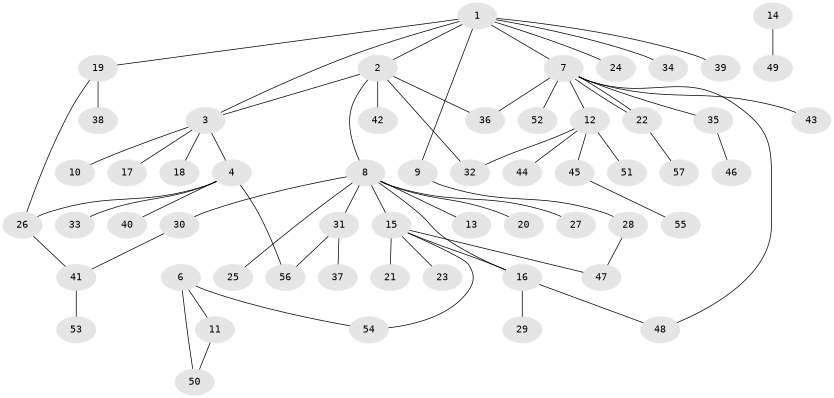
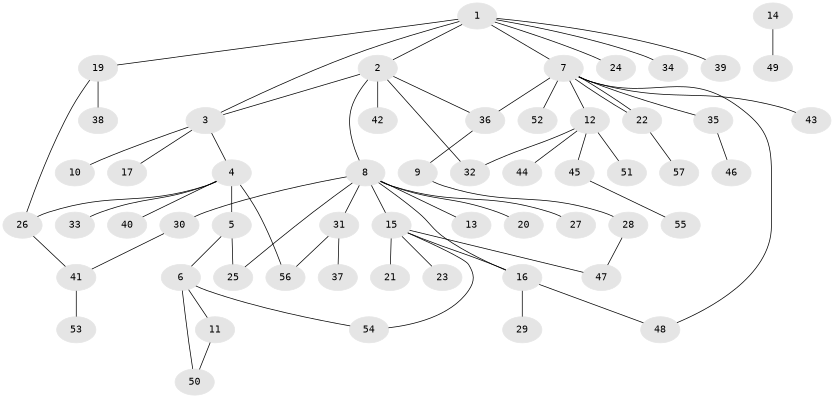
edge "1" -- "9": now "36" -- "9"
node "18": removed
node "5": added
